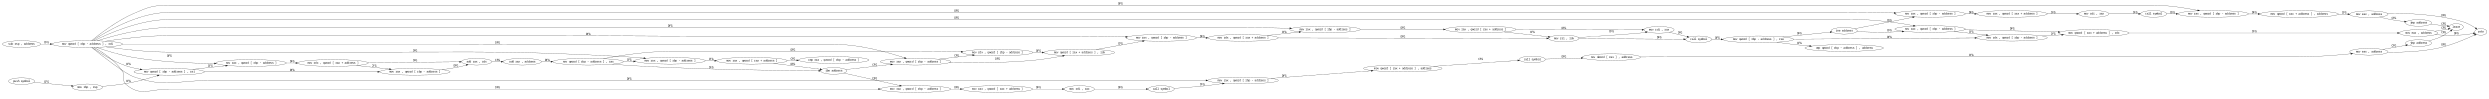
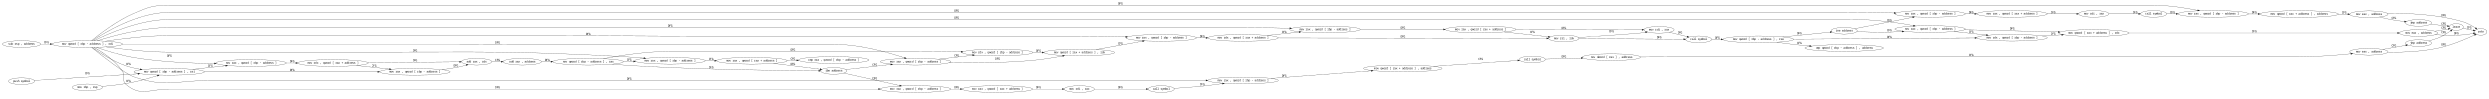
edge "leave" -> "retn": added, label "CFG"
edge "push symbol" -> "mov rbp , rsp": now "push symbol" -> "mov qword [ rbp - address ] , rsi"
